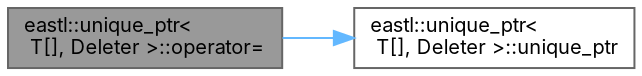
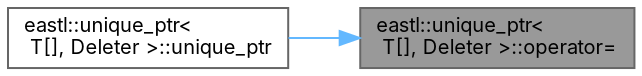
edge "eastl::unique_ptr< T[], Deleter >::operator=" -> "eastl::unique_ptr< T[], Deleter >::unique_ptr": reversed
